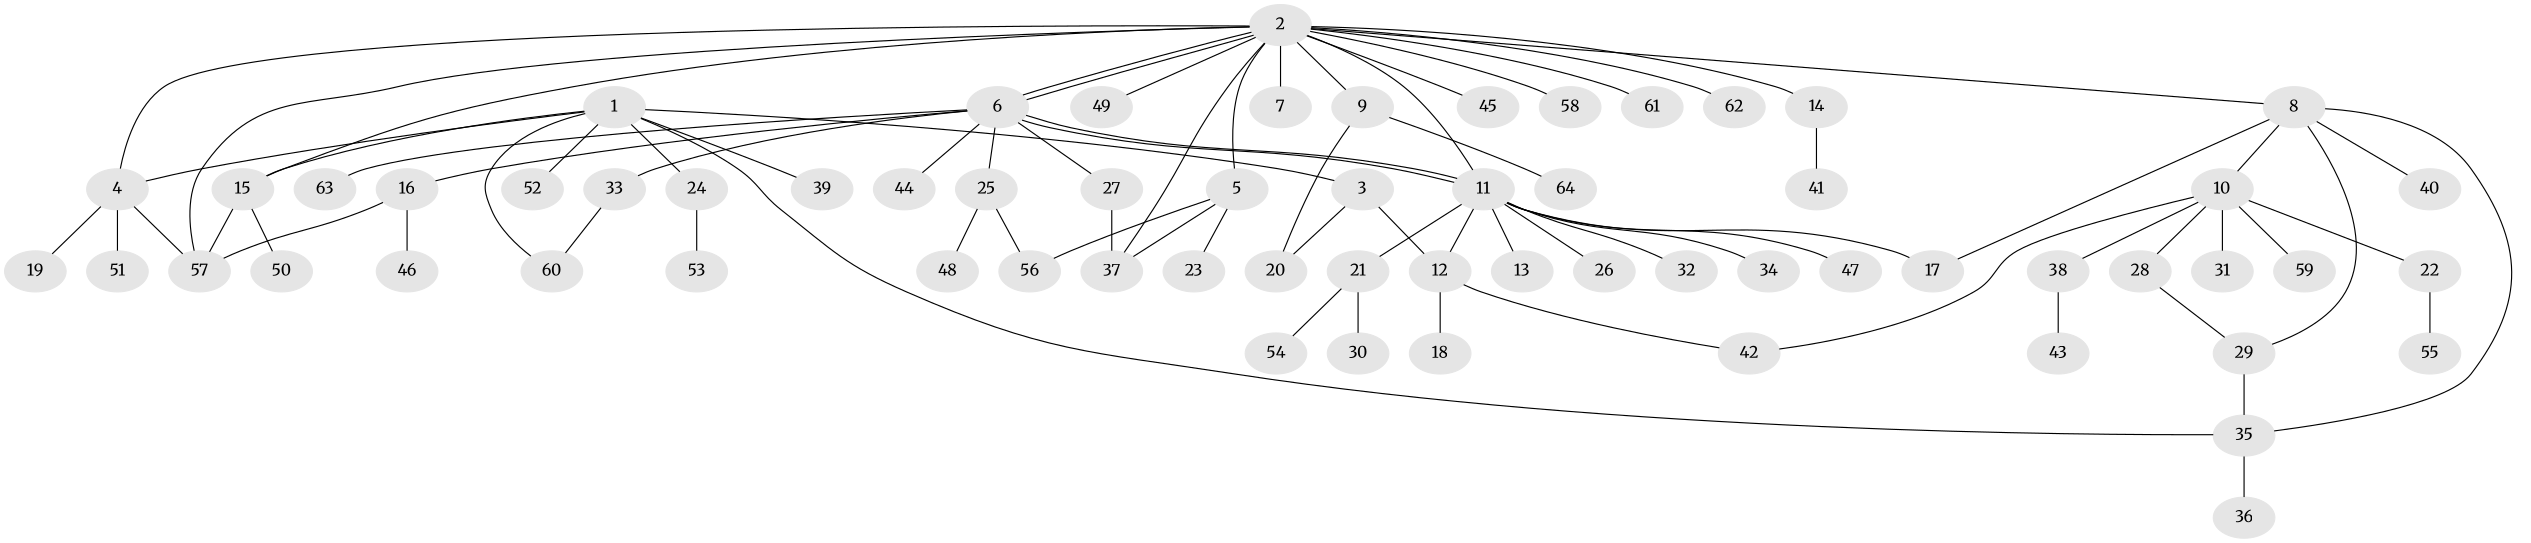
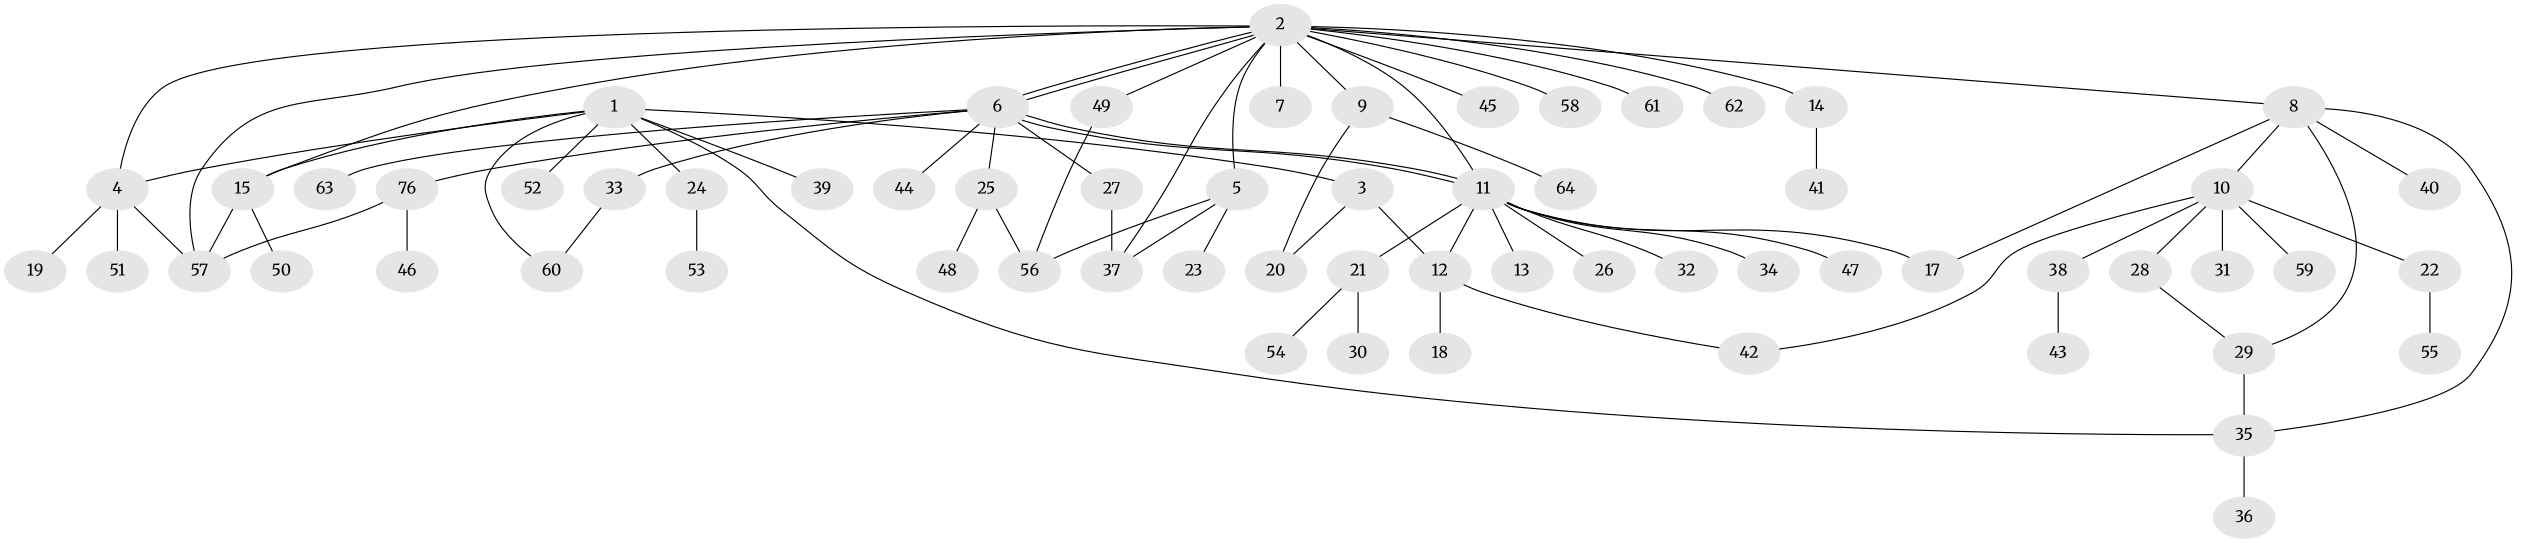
edge "49" -- "56": added
node "16": label "16" -> "76"
